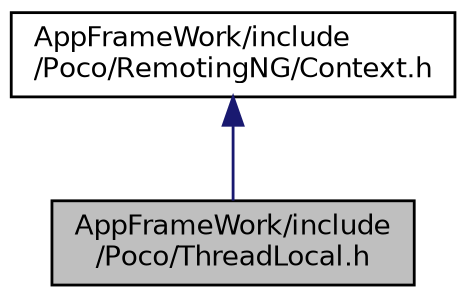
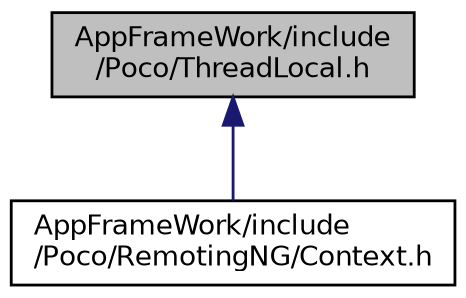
edge "AppFrameWork/include /Poco/ThreadLocal.h" -> "AppFrameWork/include /Poco/RemotingNG/Context.h": reversed
